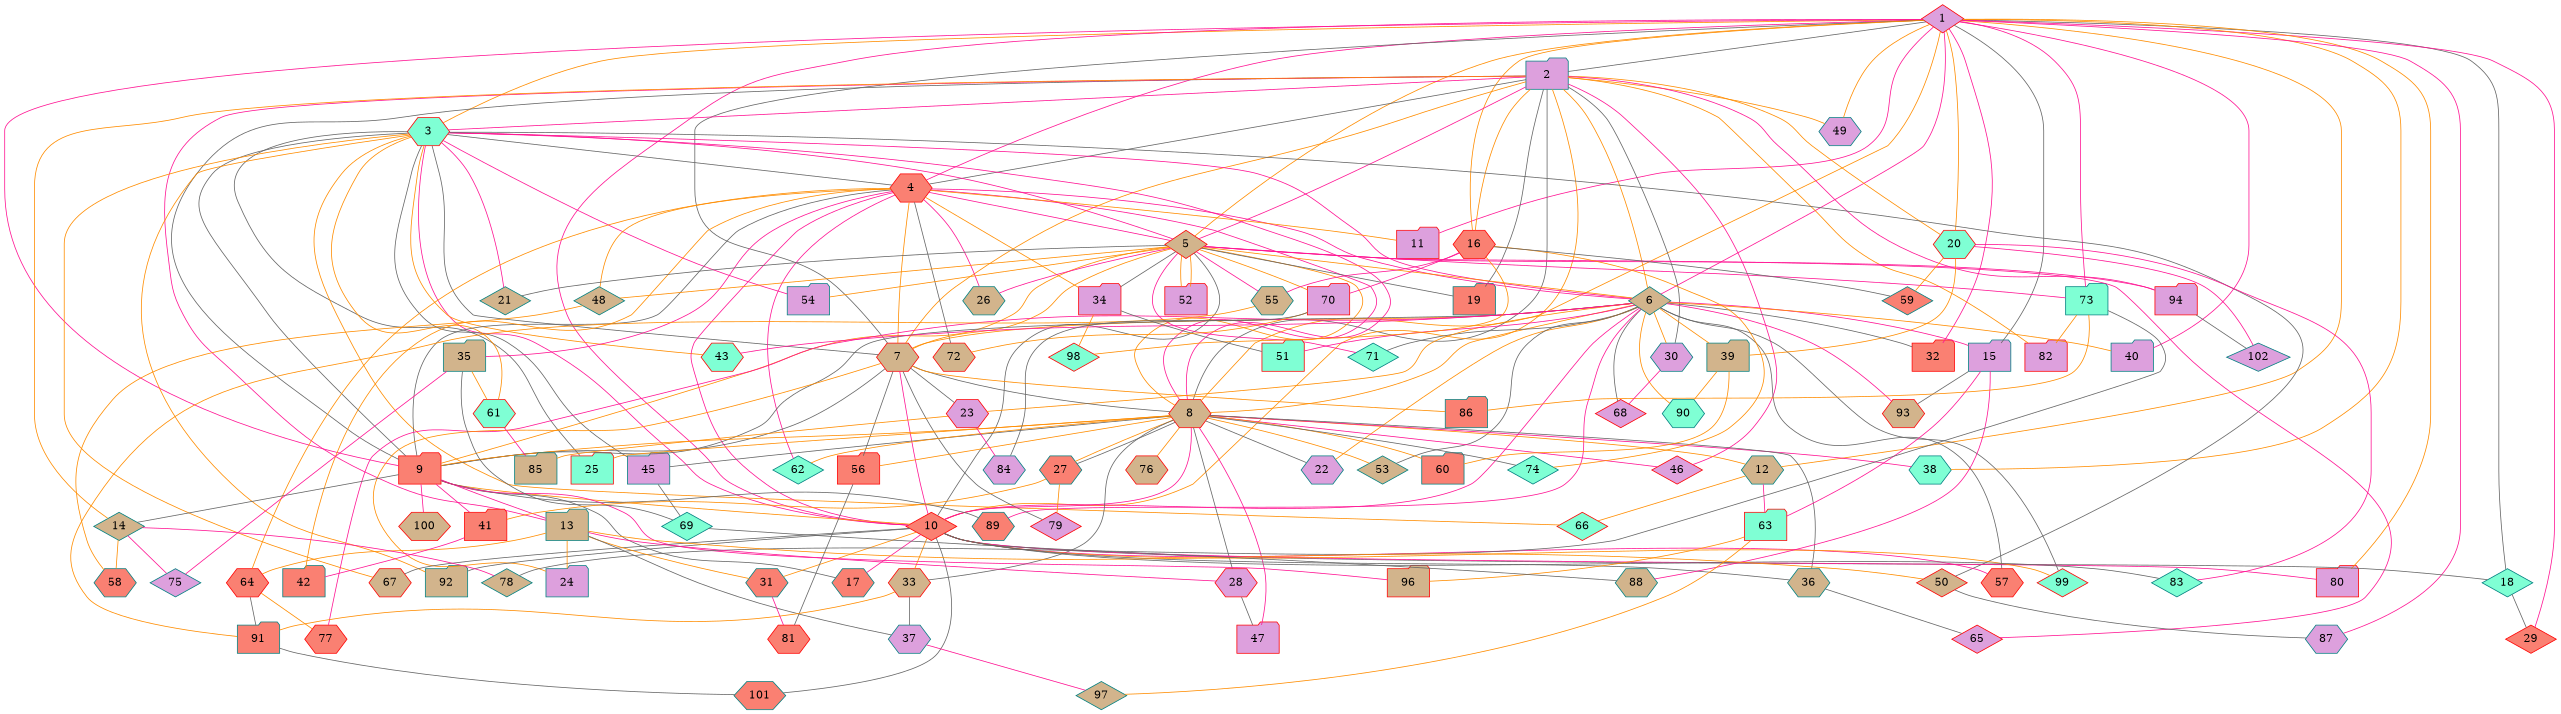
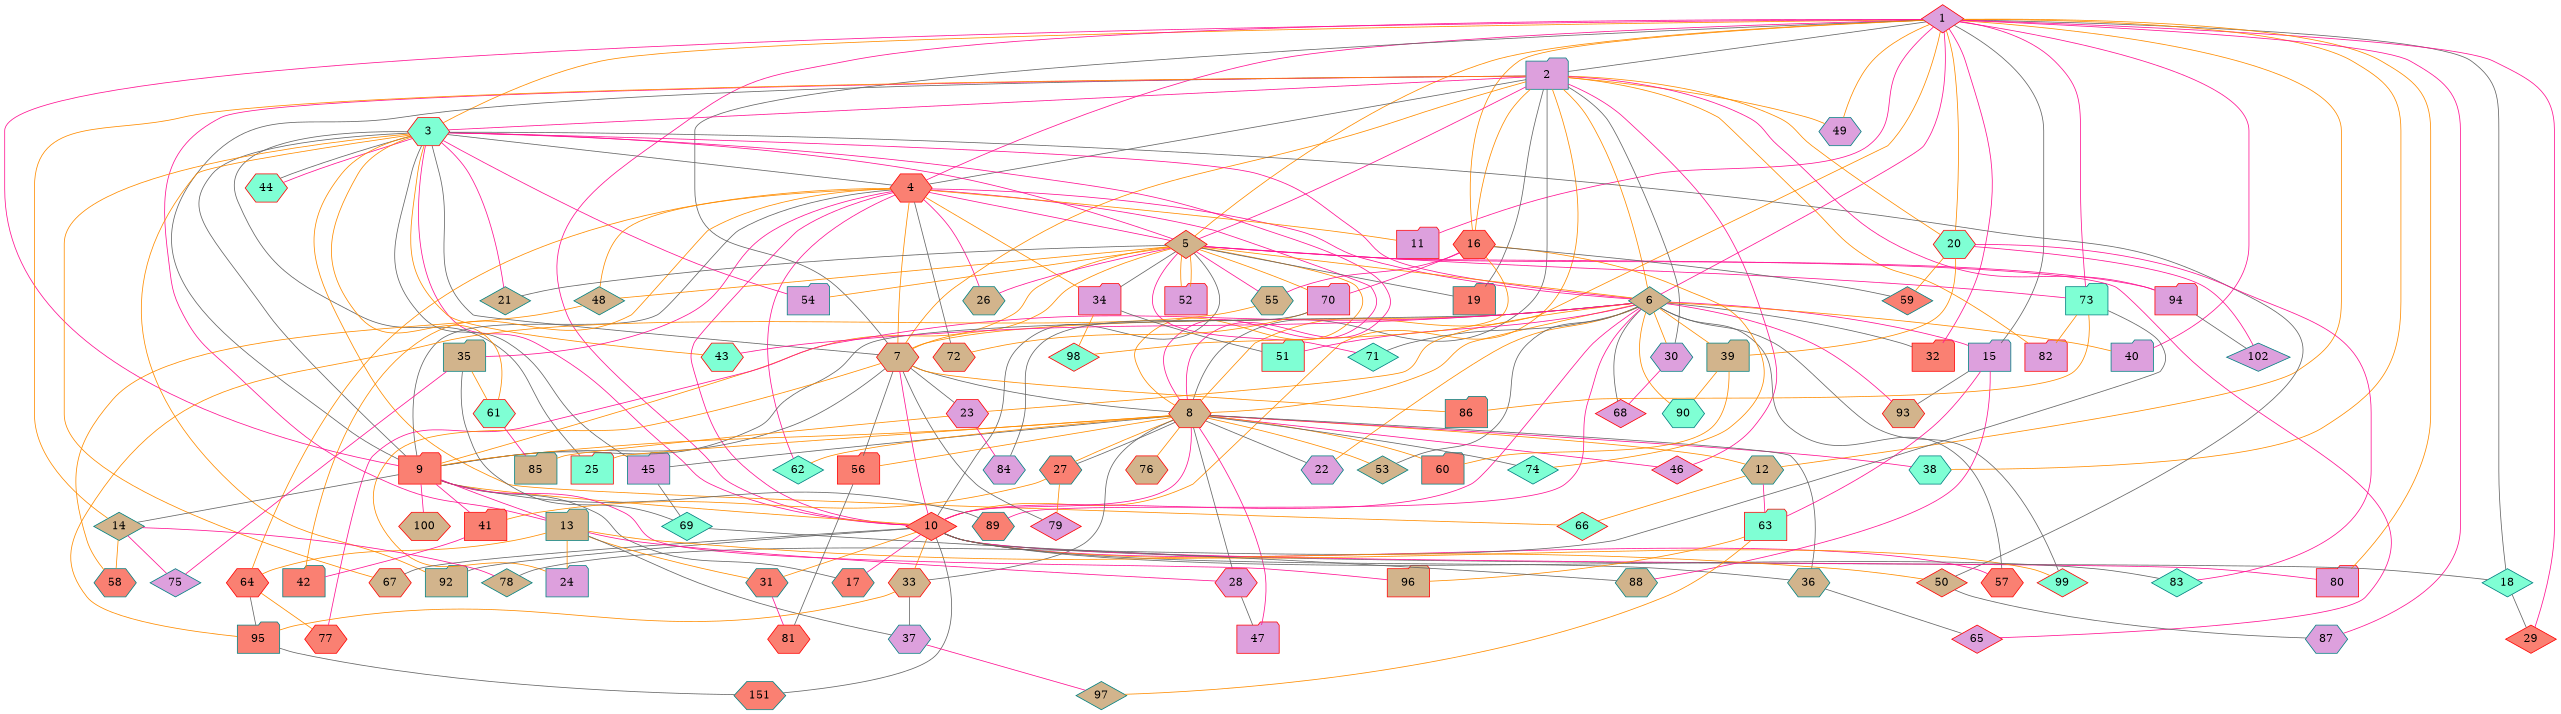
node "44": added
node "91": label "91" -> "95"
node "101": label "101" -> "151"
